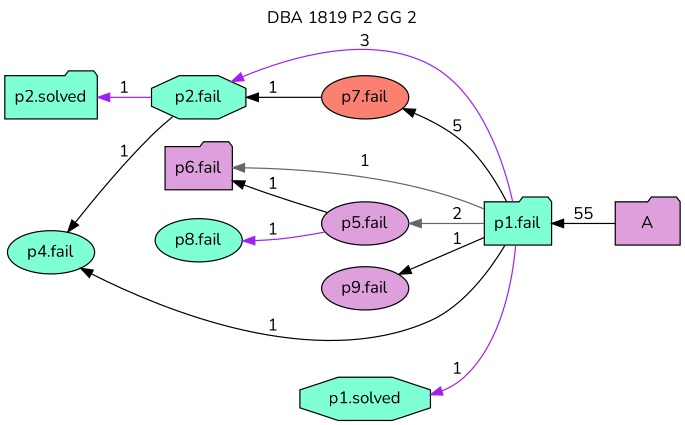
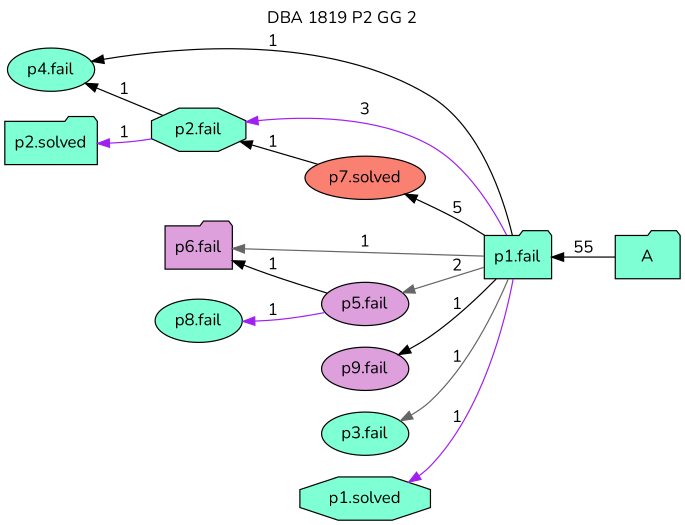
node "p7.fail": label "p7.fail" -> "p7.solved"
node "A": fillcolor plum -> aquamarine
node "p3.fail": added
